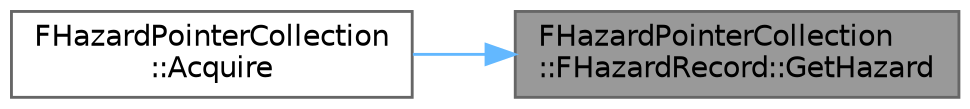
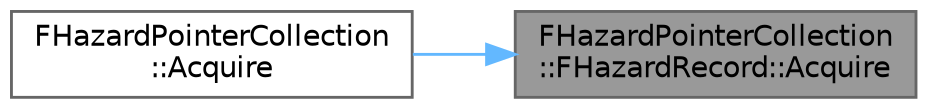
node "FHazardPointerCollection ::FHazardRecord::GetHazard": label "FHazardPointerCollection ::FHazardRecord::GetHazard" -> "FHazardPointerCollection ::FHazardRecord::Acquire"
